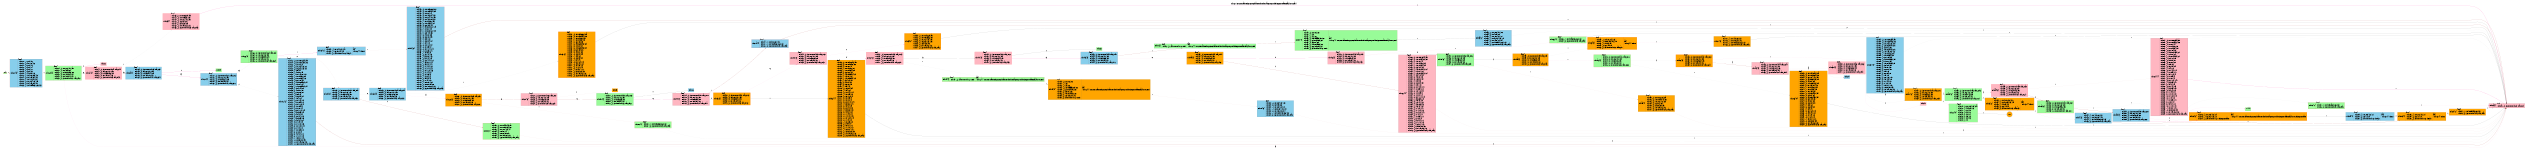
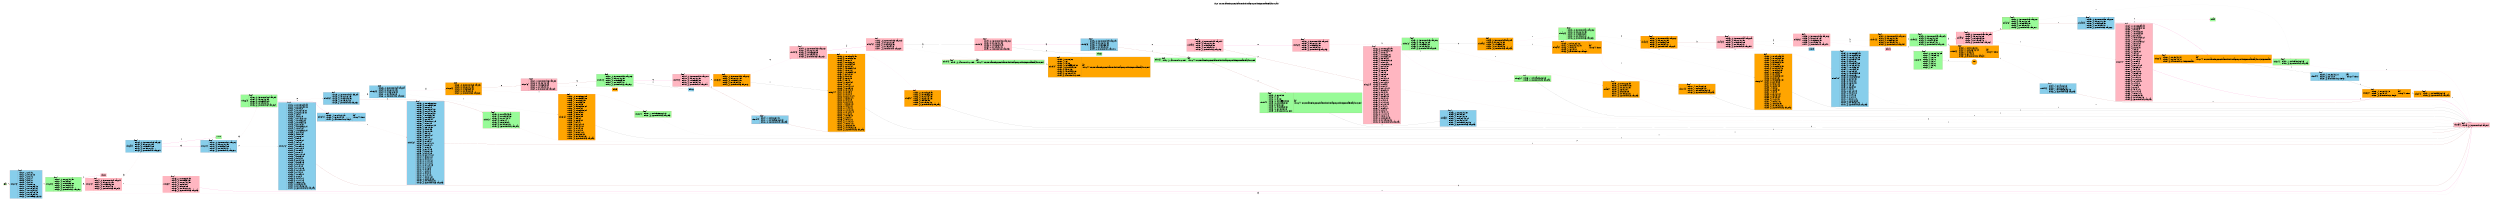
node "0x4019af [25]": fillcolor orange -> lightpink
node "0x401e04 [32]": removed
